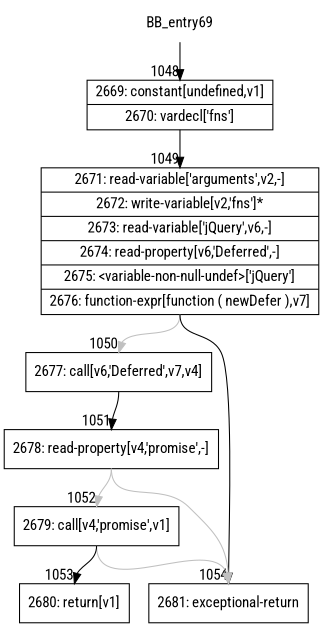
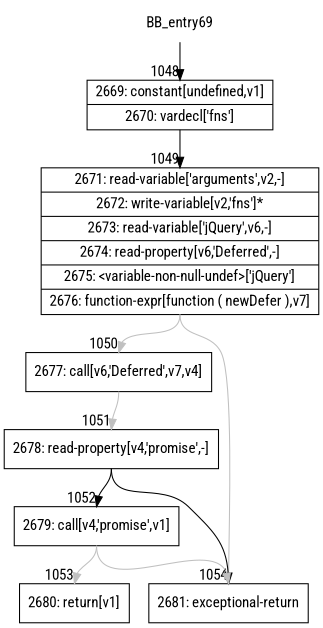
edge "2677: call[v6,'Deferred',v7,v4]" -> "2678: read-property[v4,'promise',-]": color black -> gray
edge "2671: read-variable['arguments',v2,-]" -> "2681: exceptional-return": color black -> gray
edge "2678: read-property[v4,'promise',-]" -> "2679: call[v4,'promise',v1]": color gray -> black
edge "2678: read-property[v4,'promise',-]" -> "2681: exceptional-return": color gray -> black
edge "2679: call[v4,'promise',v1]" -> "2680: return[v1]": color black -> gray
